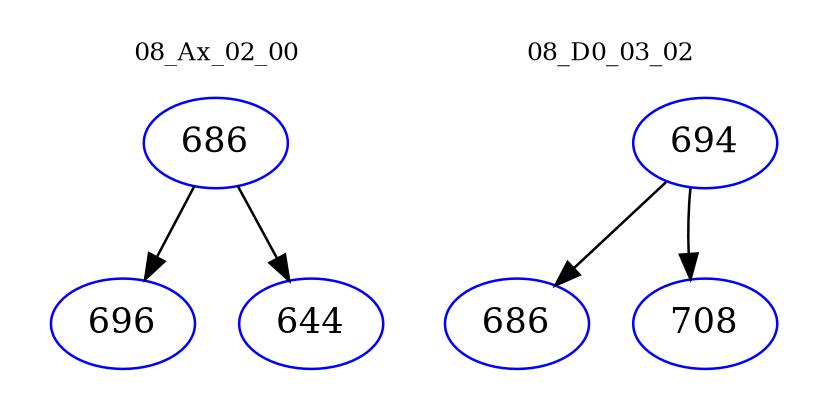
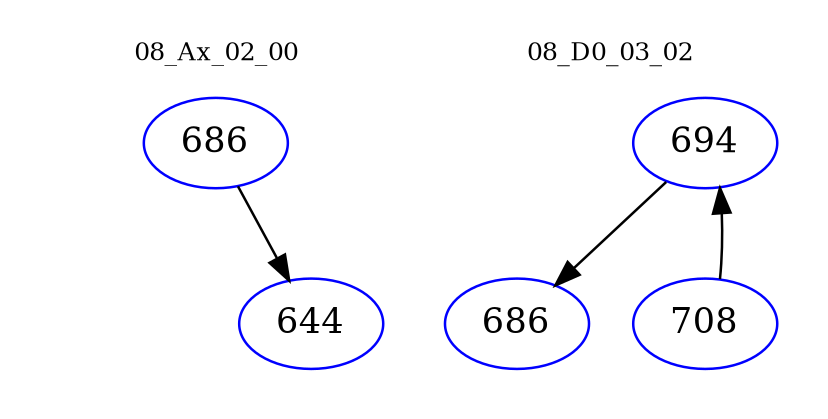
edge "694" -> "708": reversed
node "696": removed
